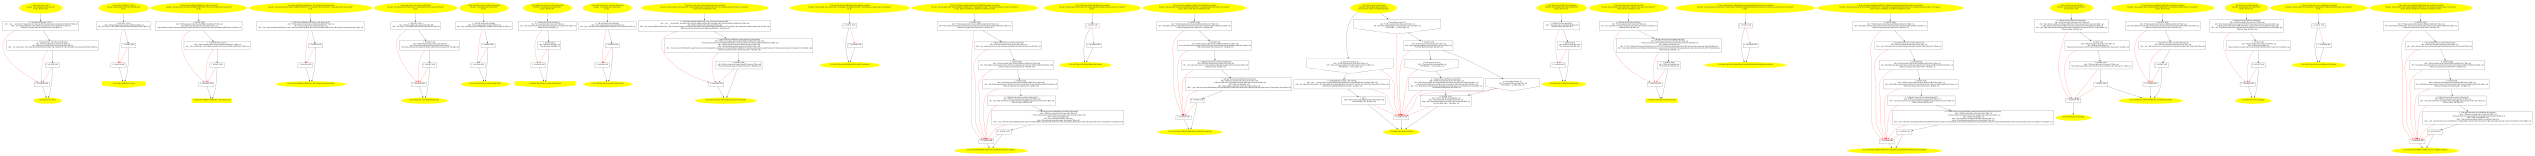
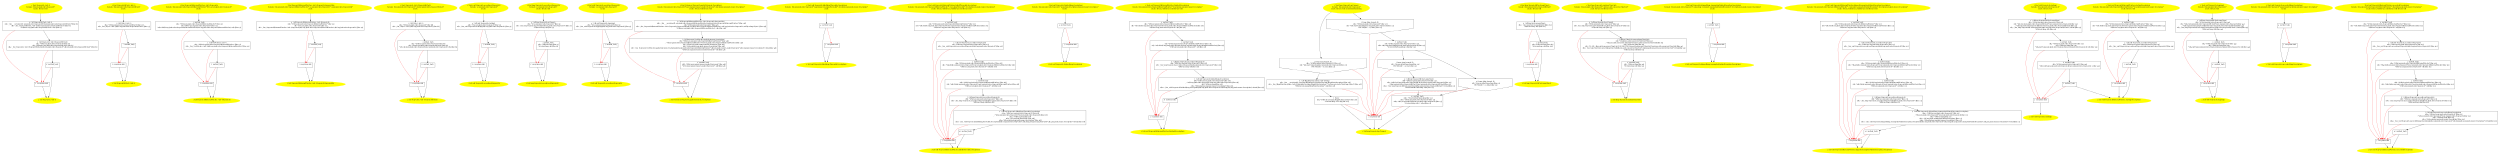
node "2: Exit Stopwatch$Clock.<init>()": shape invhouse -> ellipse
node "2: Exit long Stopwatch.access$200(Stopwatch)": shape invhouse -> ellipse
node "2: Exit Stopwatch$InternalWatcher.<init>(Stopwatch)": shape box -> ellipse
